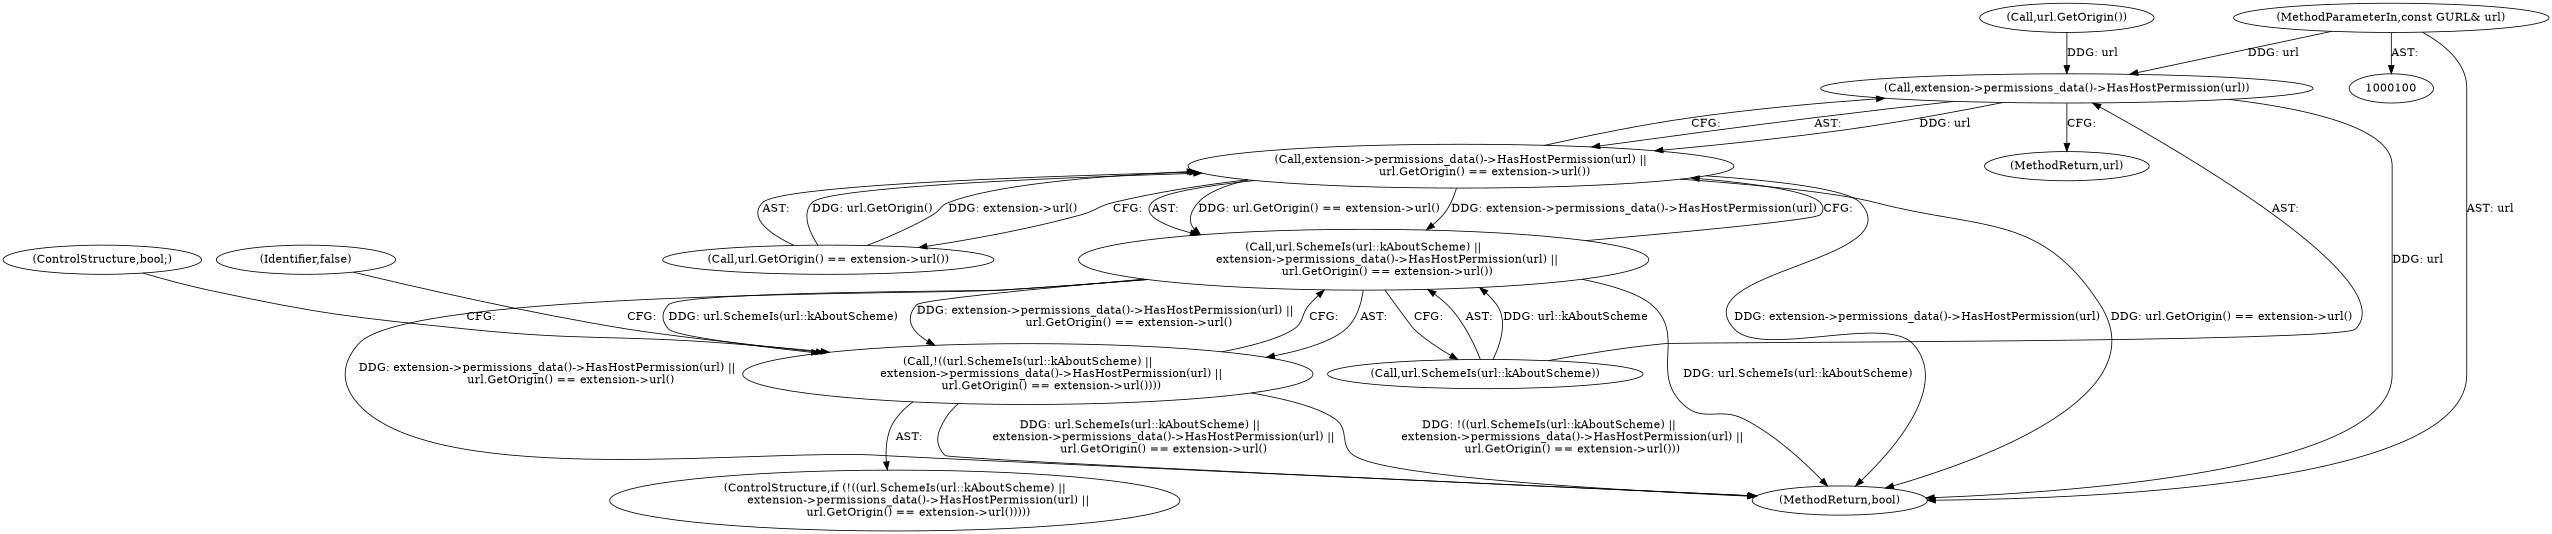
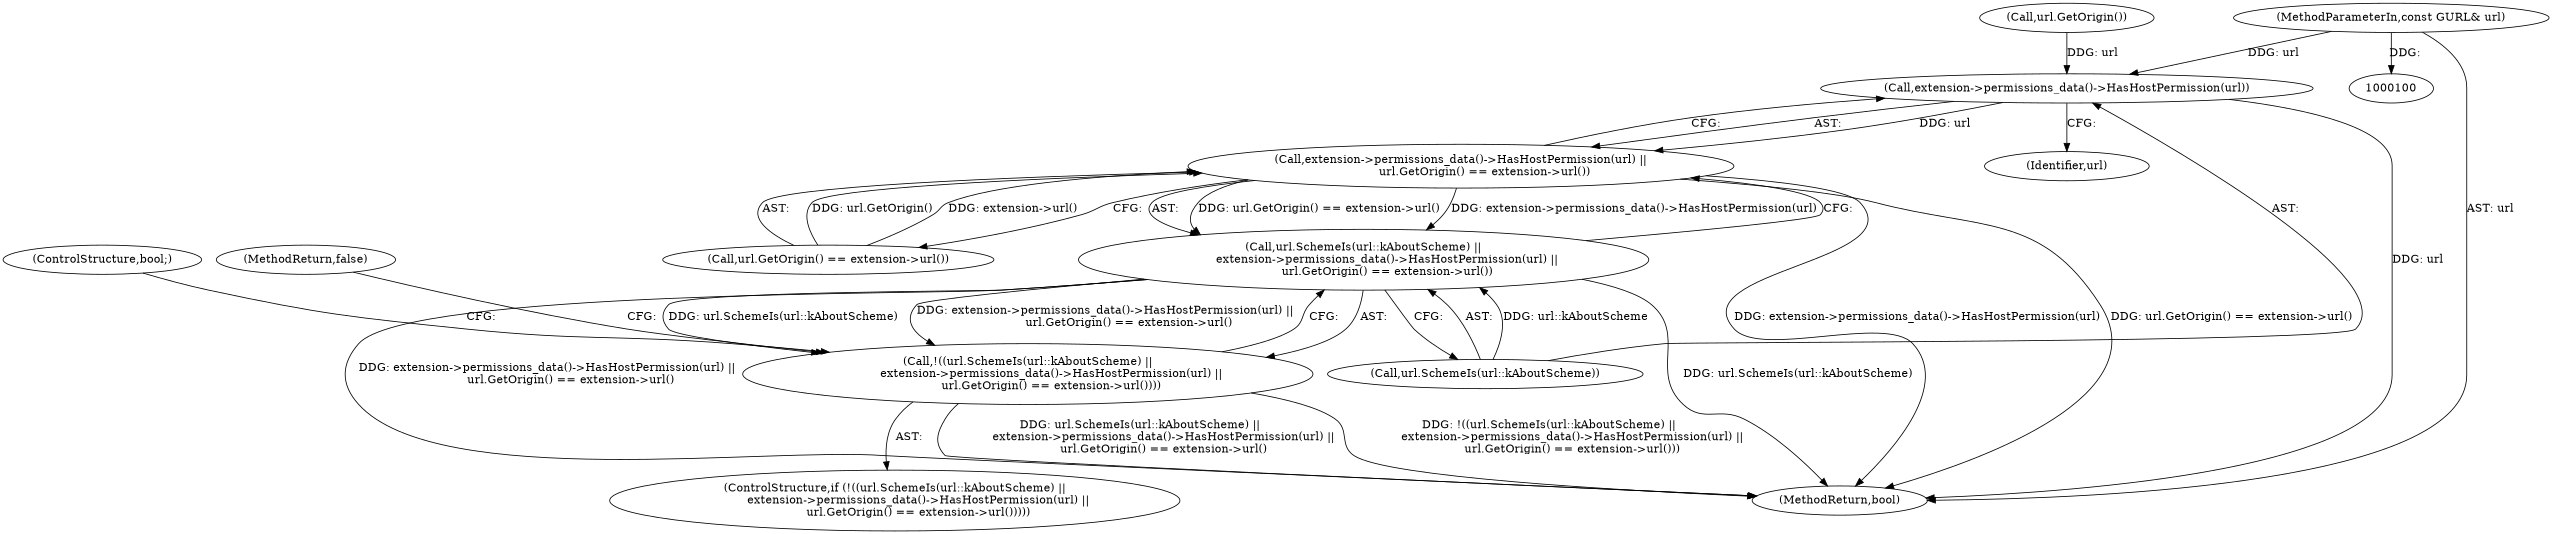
edge "(MethodParameterIn,const GURL& url)" -> "1000100": label "AST: " -> "DDG: "
node "(MethodReturn,url)": label "(MethodReturn,url)" -> "(Identifier,url)"
node "(Identifier,false)": label "(Identifier,false)" -> "(MethodReturn,false)"
